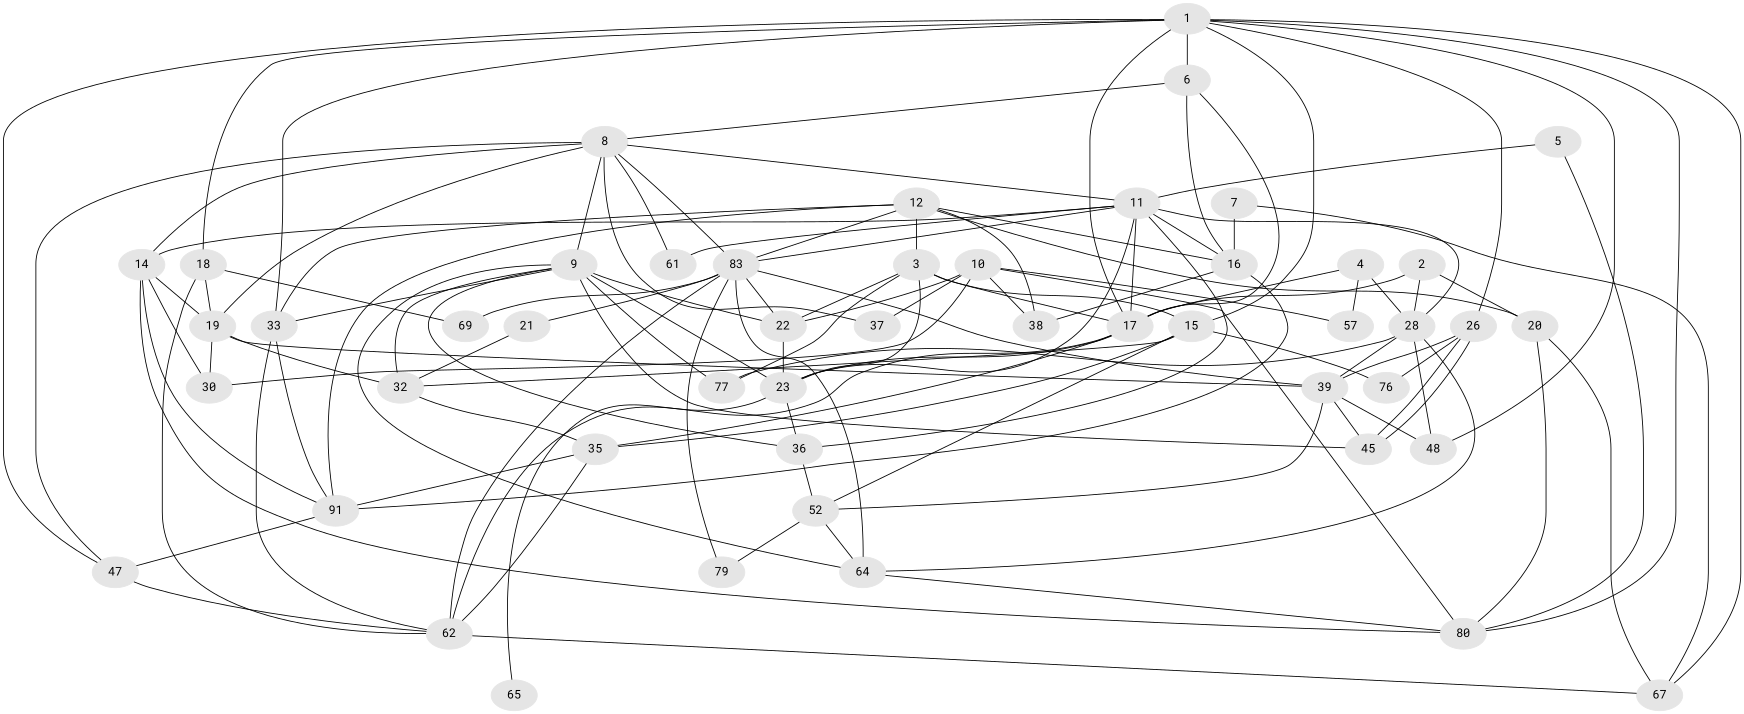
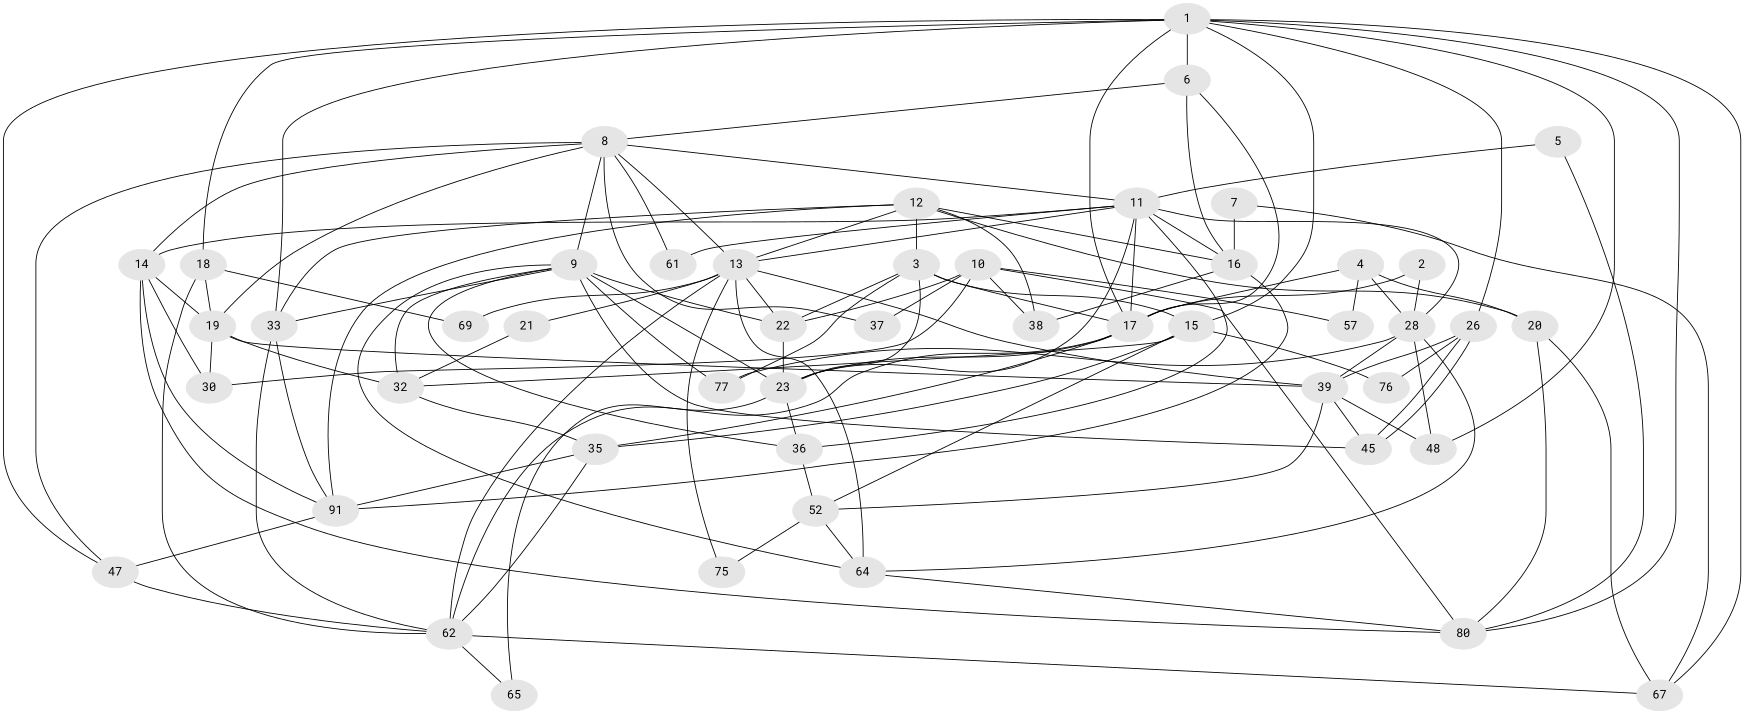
node "83": label "83" -> "13"
edge "2" -- "20": now "4" -- "20"
node "79": label "79" -> "75"
edge "62" -- "65": added
